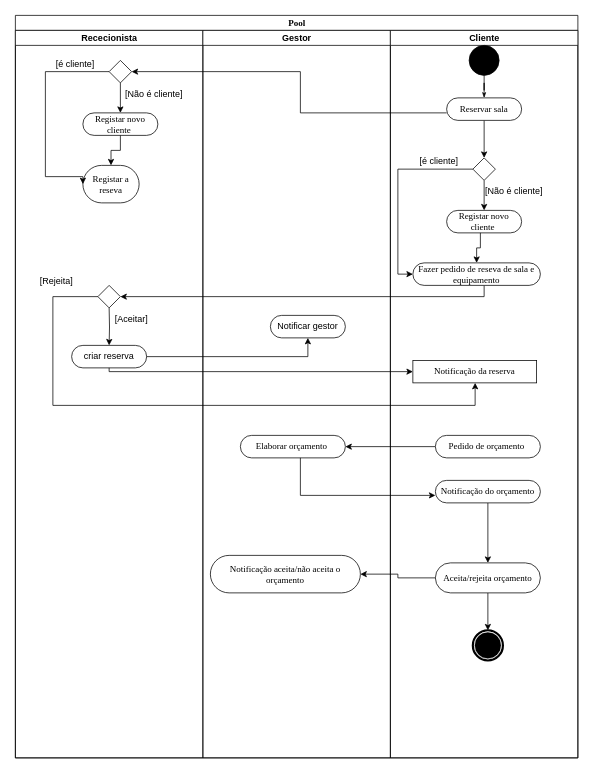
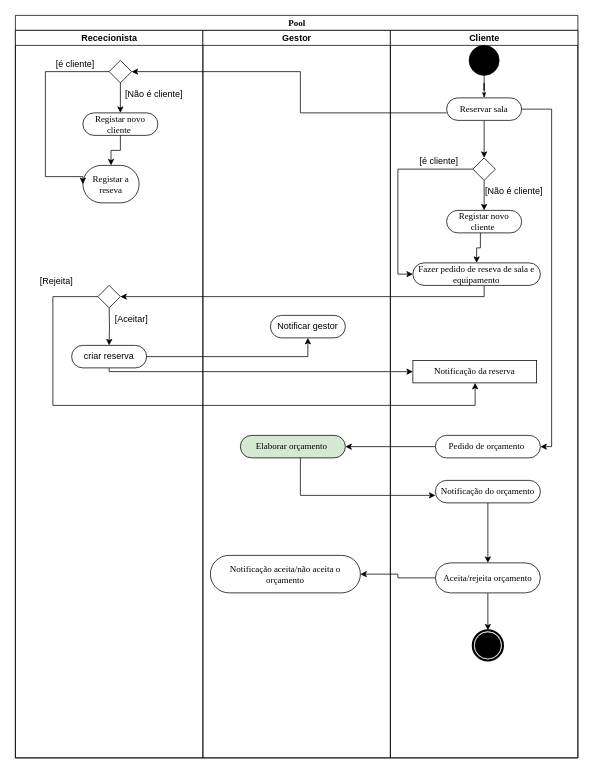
edge "Reservar sala" -> "Pedido de orçamento": added
node "Elaborar orçamento": fillcolor #ffffff -> #d5e8d4
